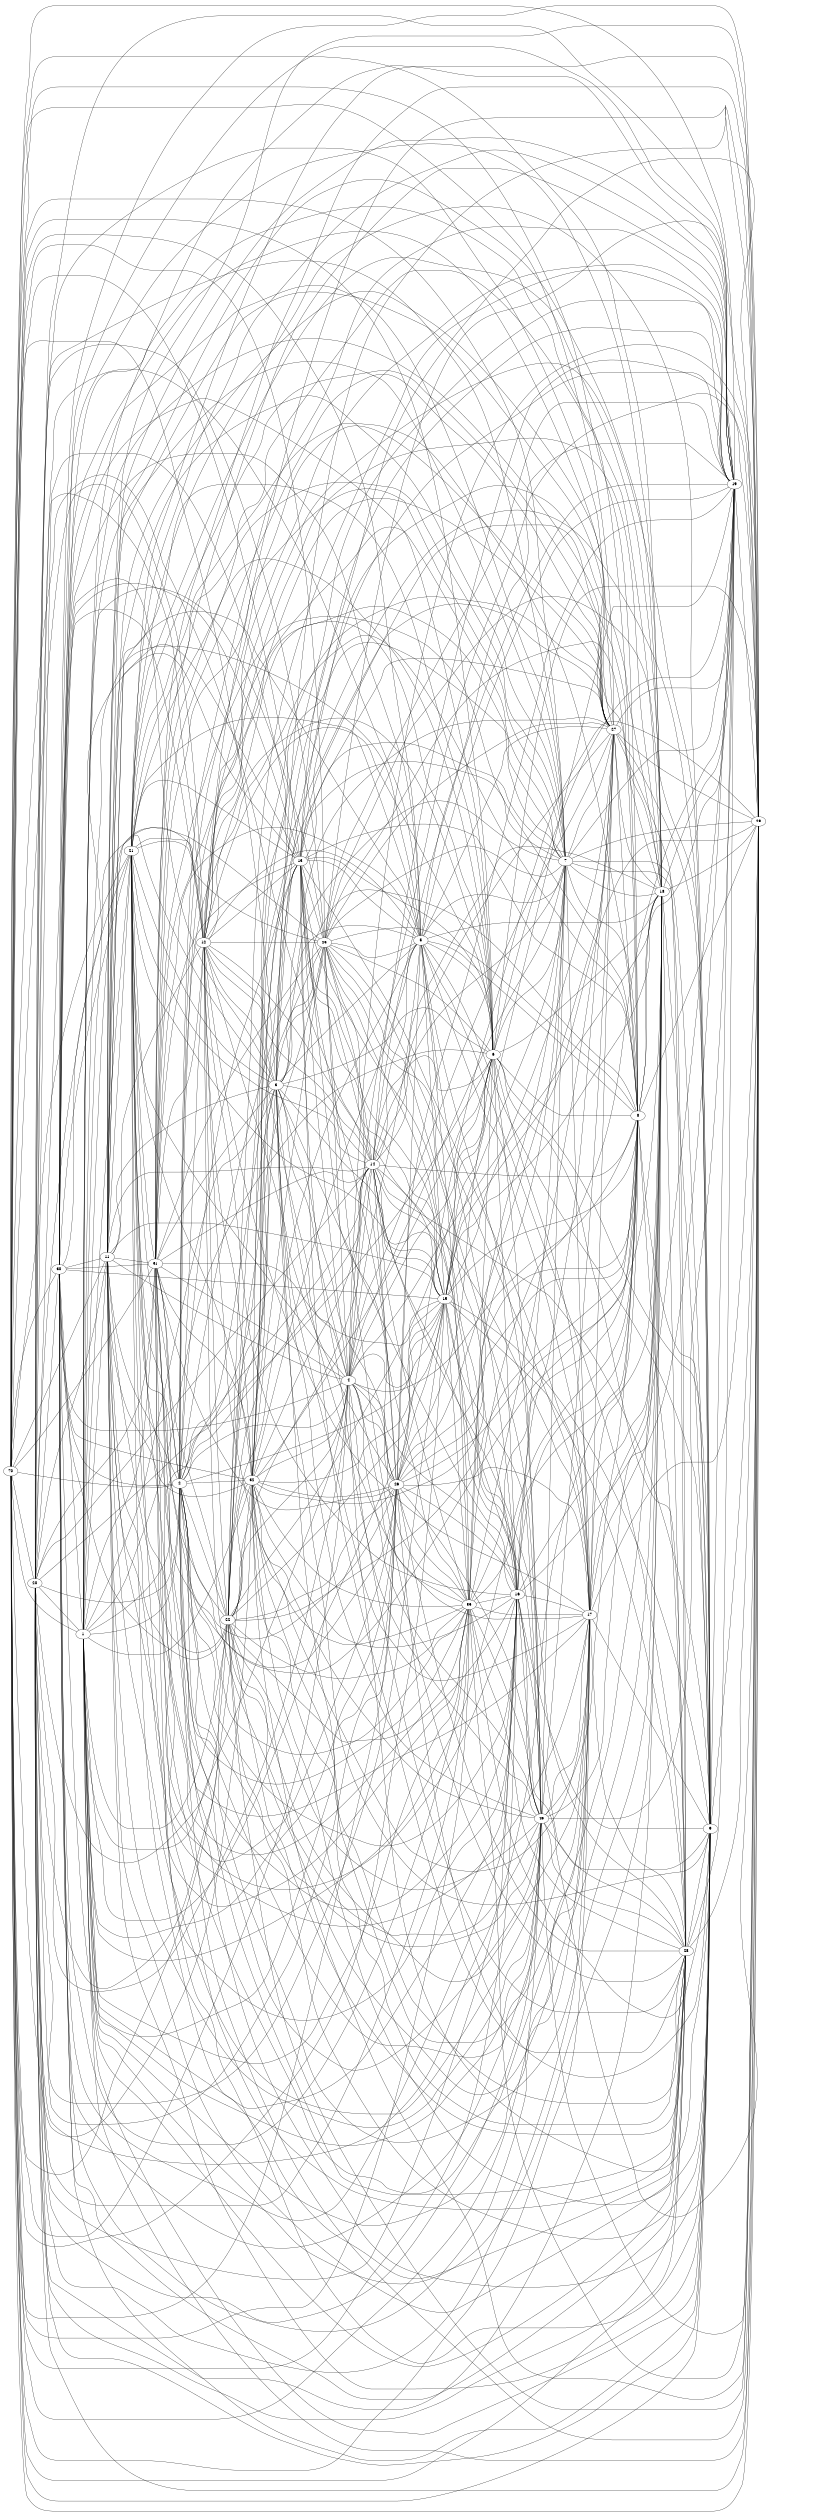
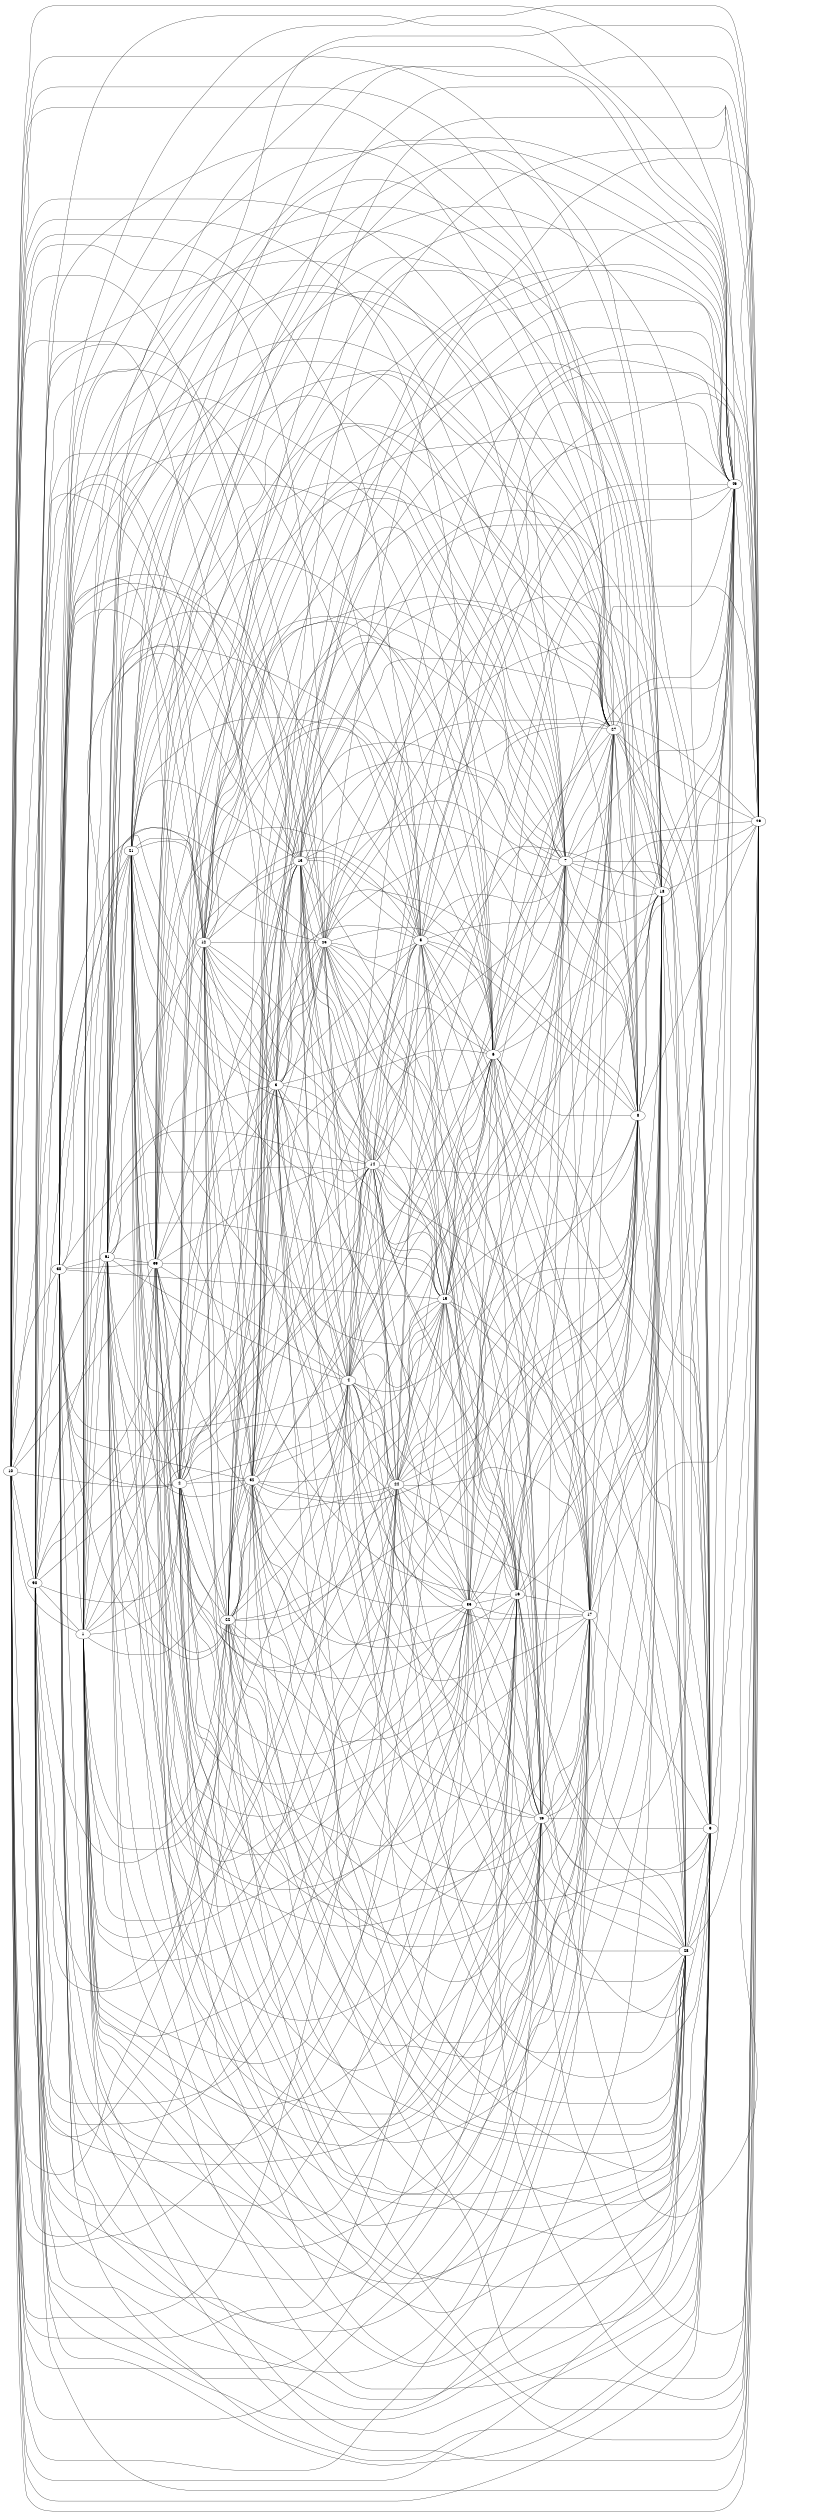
node "19": label "19" -> "49"
edge "23" -- "30": added
edge "27" -- "6": added
edge "14" -- "30": added
node "11": label "11" -> "61"
node "31": label "31" -> "39"
edge "15" -- "17": added
node "70": label "70" -> "10"
node "26": label "26" -> "24"
node "20": label "20" -> "90"
edge "12" -- "28": added
